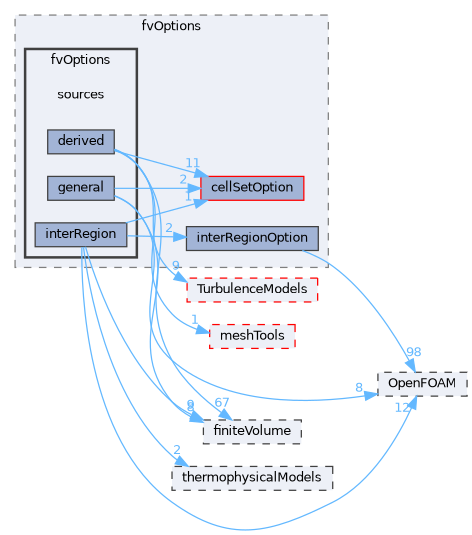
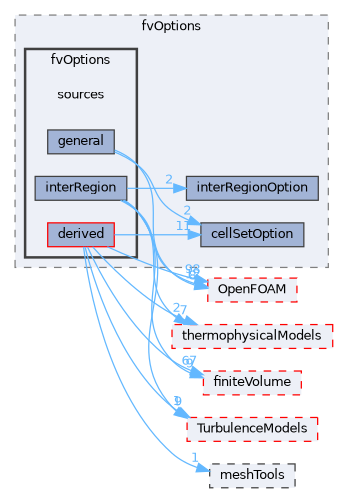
node "derived": color grey25 -> red
node "cellSetOption": color red -> grey25
edge "interRegion" -> "cellSetOption": now "interRegion" -> "TurbulenceModels"
edge "derived" -> "thermophysicalModels": added
edge "interRegionOption" -> "OpenFOAM": now "derived" -> "OpenFOAM"
node "meshTools": color red -> grey25
edge "general" -> "finiteVolume": removed
node "OpenFOAM": color grey25 -> red
node "finiteVolume": color grey25 -> red
node "thermophysicalModels": color grey25 -> red
